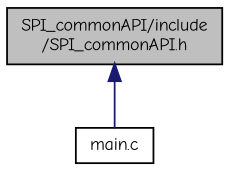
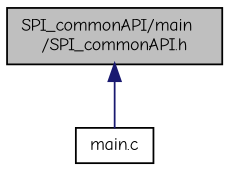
node "SPI_commonAPI/include /SPI_commonAPI.h": label "SPI_commonAPI/include /SPI_commonAPI.h" -> "SPI_commonAPI/main /SPI_commonAPI.h"
